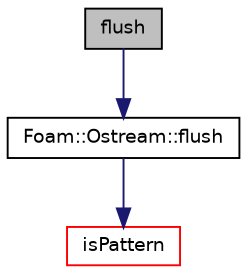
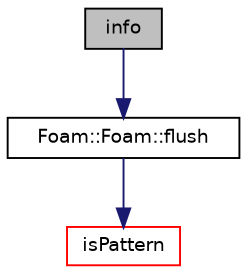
node "flush": label "flush" -> "info"
node "Foam::Ostream::flush": label "Foam::Ostream::flush" -> "Foam::Foam::flush"
